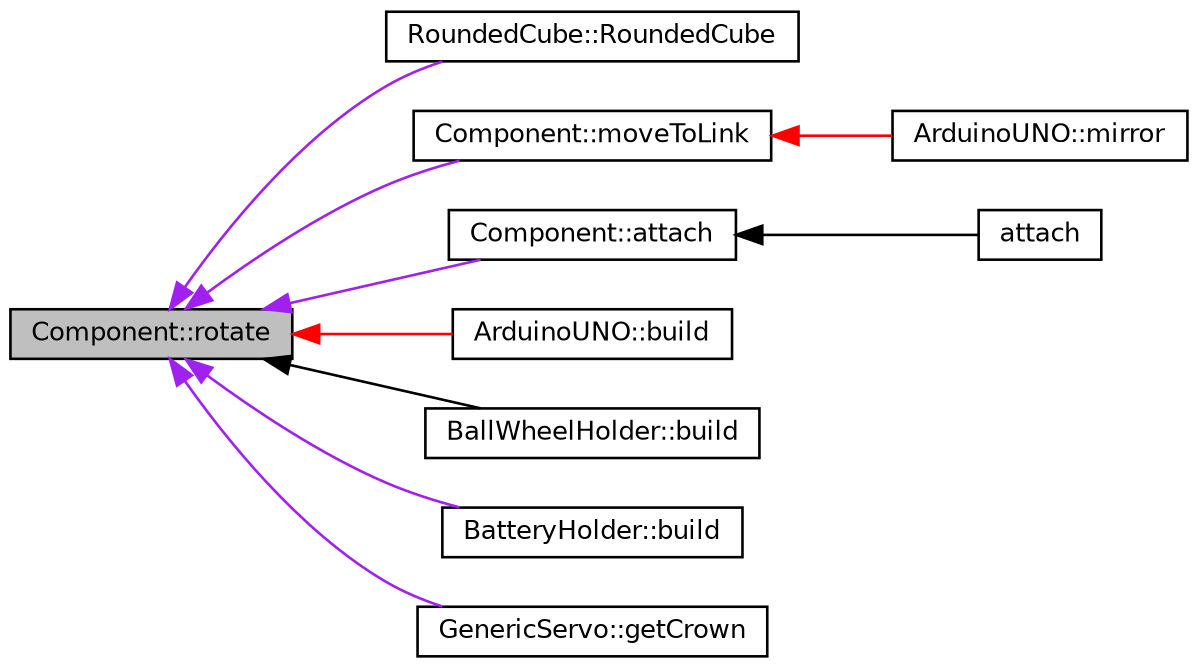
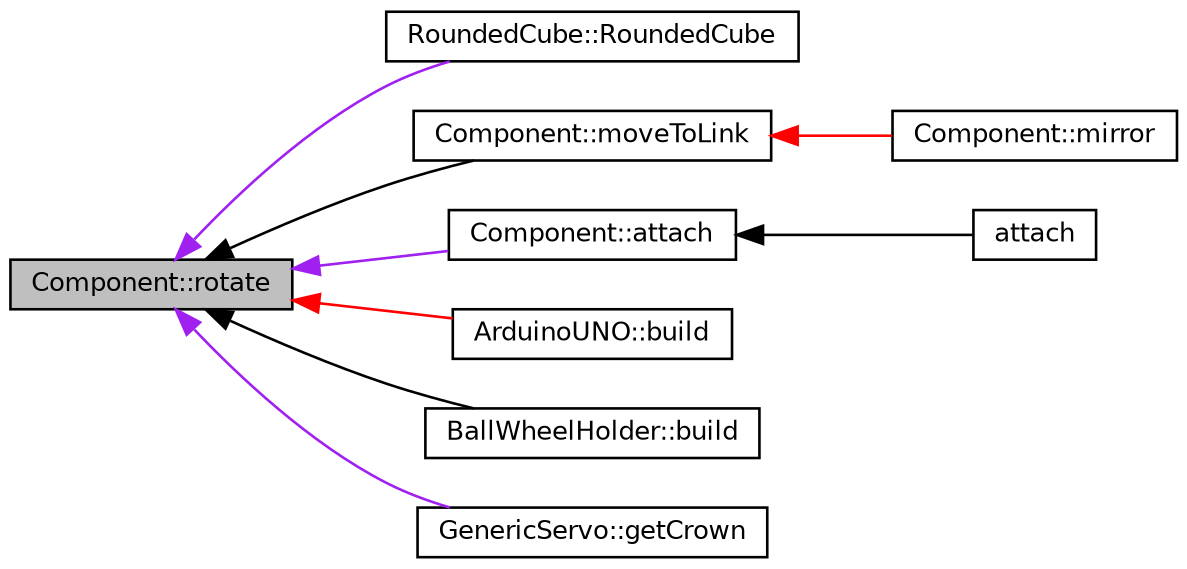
node "ArduinoUNO::mirror": label "ArduinoUNO::mirror" -> "Component::mirror"
edge "Component::moveToLink" -> "Component::rotate": color purple -> black
node "BatteryHolder::build": removed
